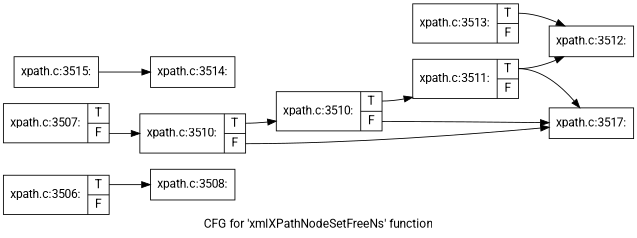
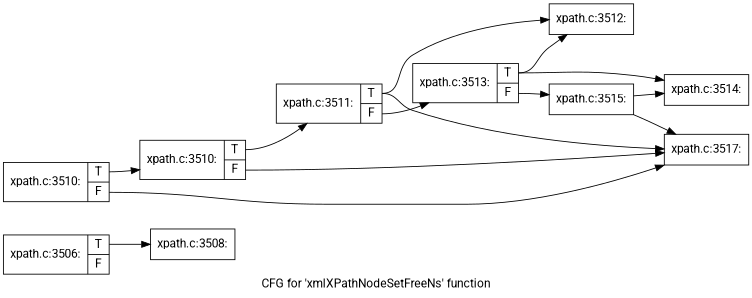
edge "xpath.c:3513:" -> "xpath.c:3514:": added
edge "xpath.c:3513:" -> "xpath.c:3515:": added
edge "xpath.c:3511:" -> "xpath.c:3513:": added
edge "xpath.c:3515:" -> "xpath.c:3517:": added
node "xpath.c:3507:": removed
